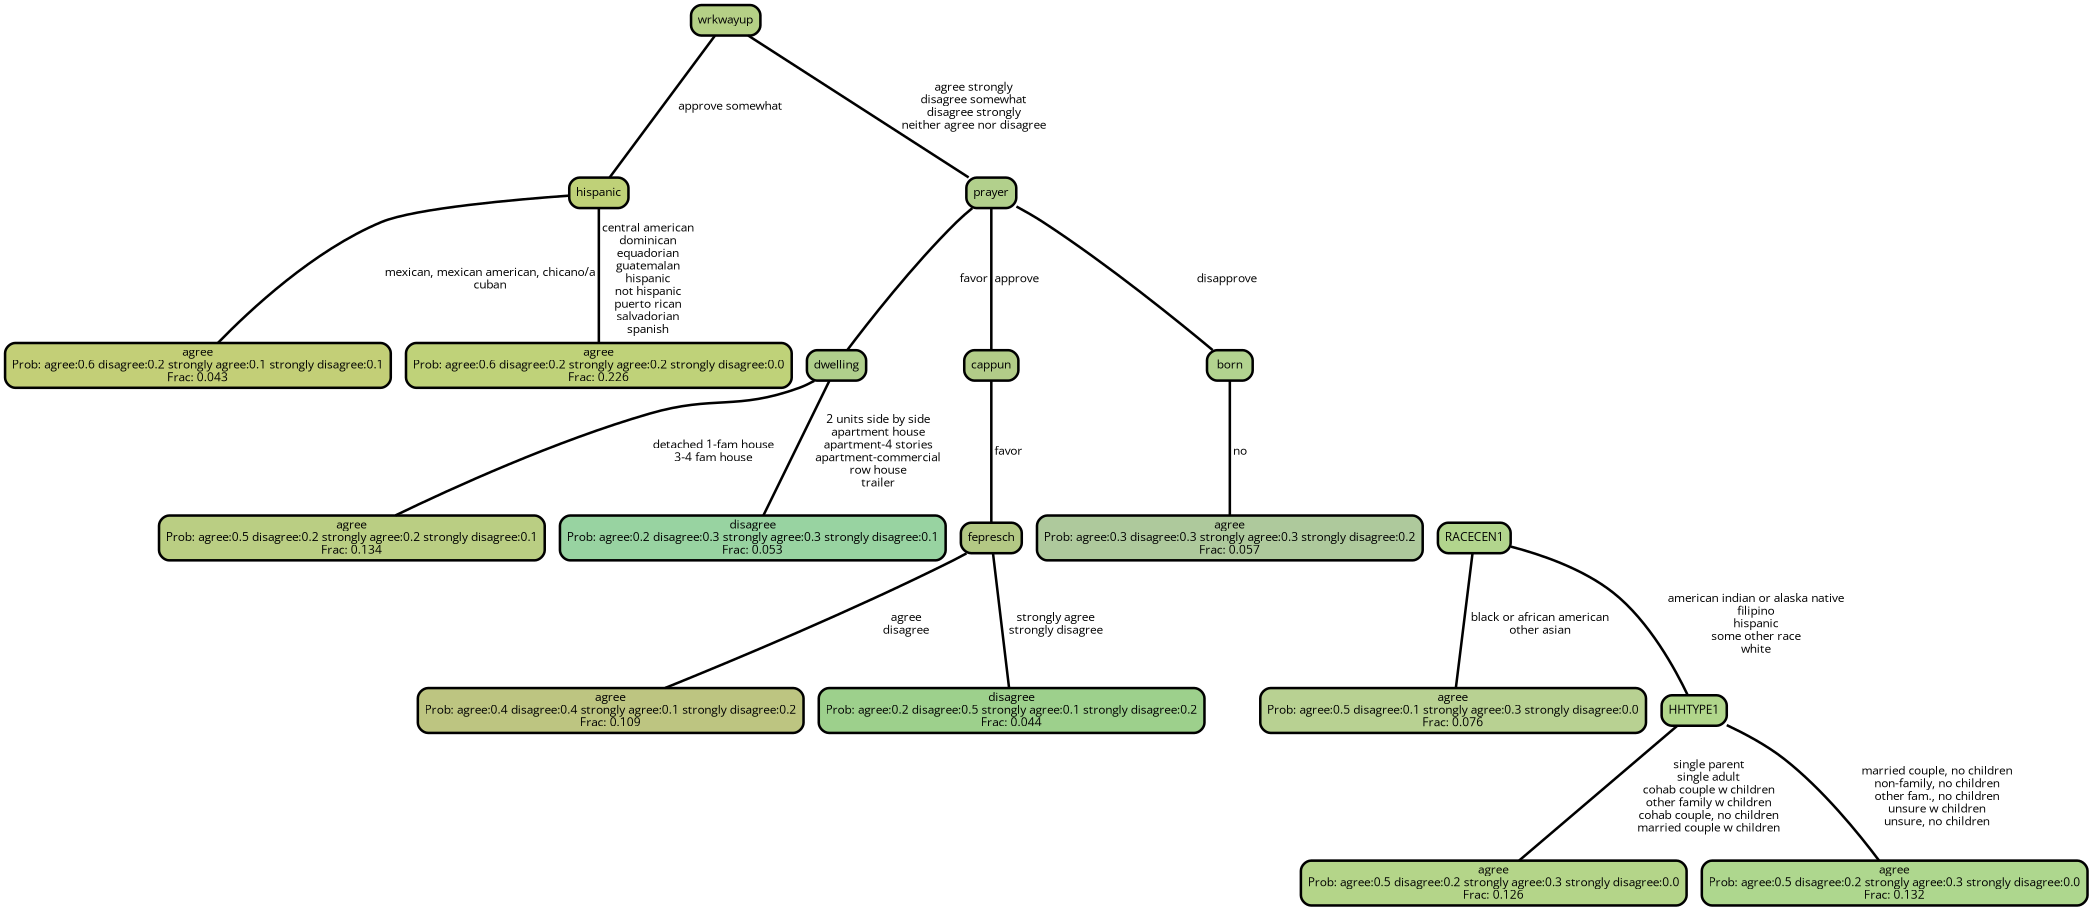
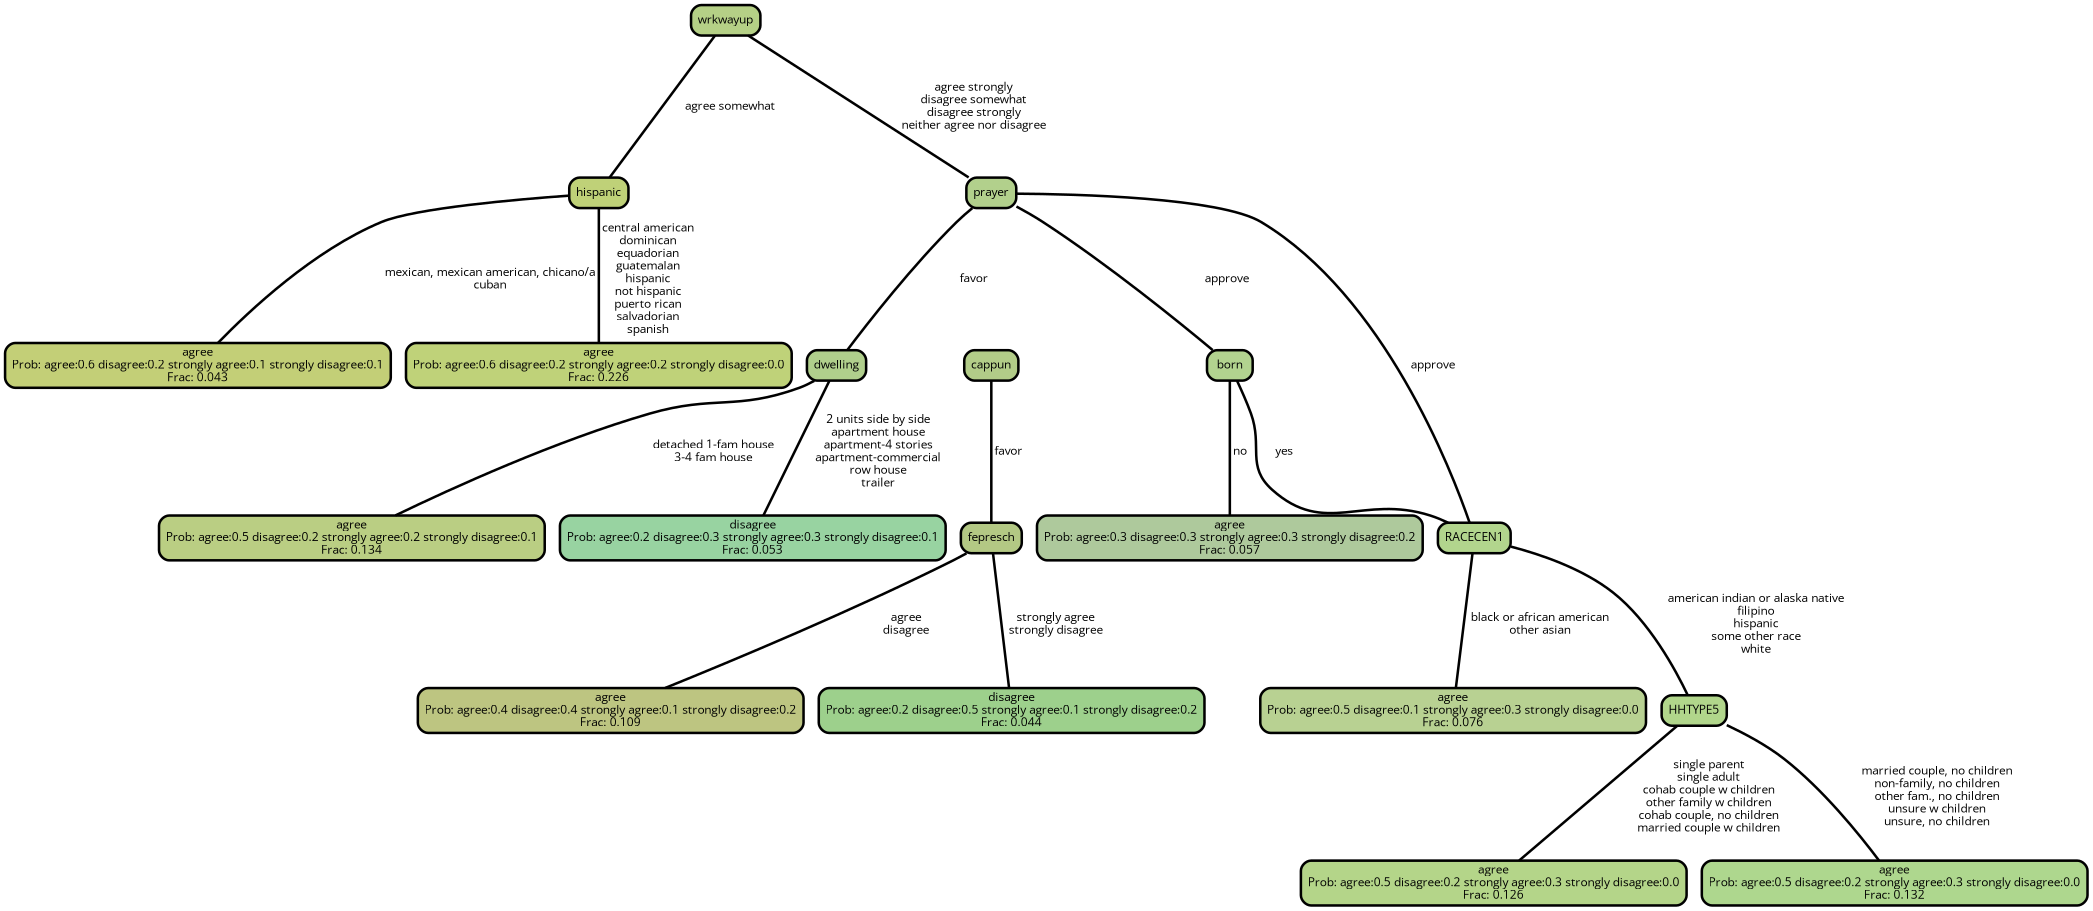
edge "wrkwayup" -- "hispanic": label " approve somewhat" -> " agree somewhat"
edge "prayer" -- "cappun": now "prayer" -- "RACECEN1"
edge "prayer" -- "born": label " disapprove" -> " approve"
edge "born" -- "RACECEN1": added, label "yes"
node "HHTYPE1": label "HHTYPE1" -> "HHTYPE5"
